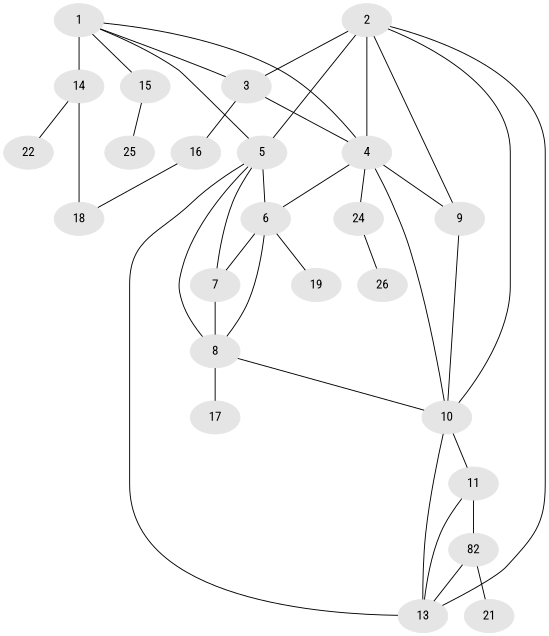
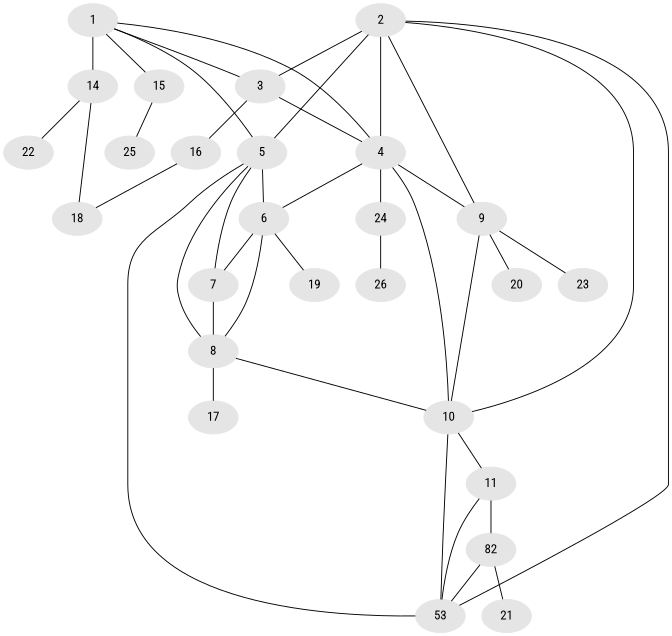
node "20": added
node "23": added
node "13": label "13" -> "53"
